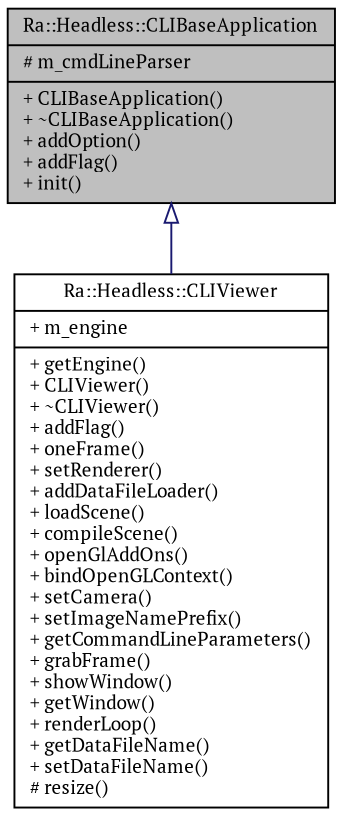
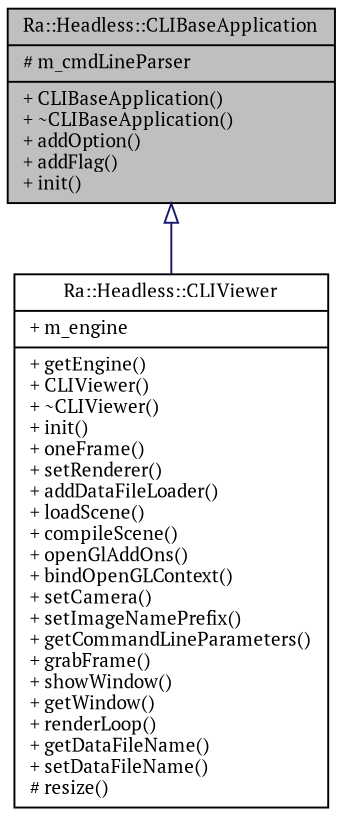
node "Ra::Headless::CLIViewer": text "+ addFlag()" -> "+ init()"
